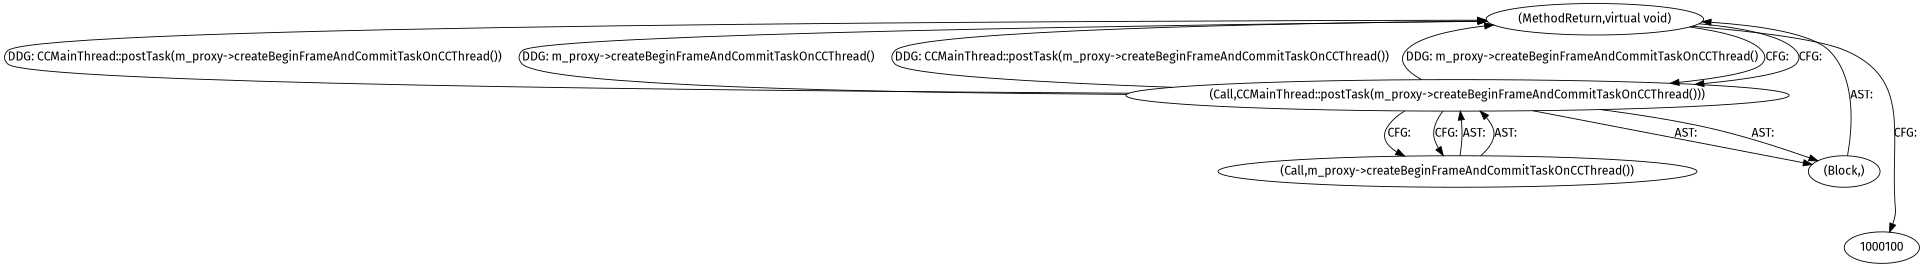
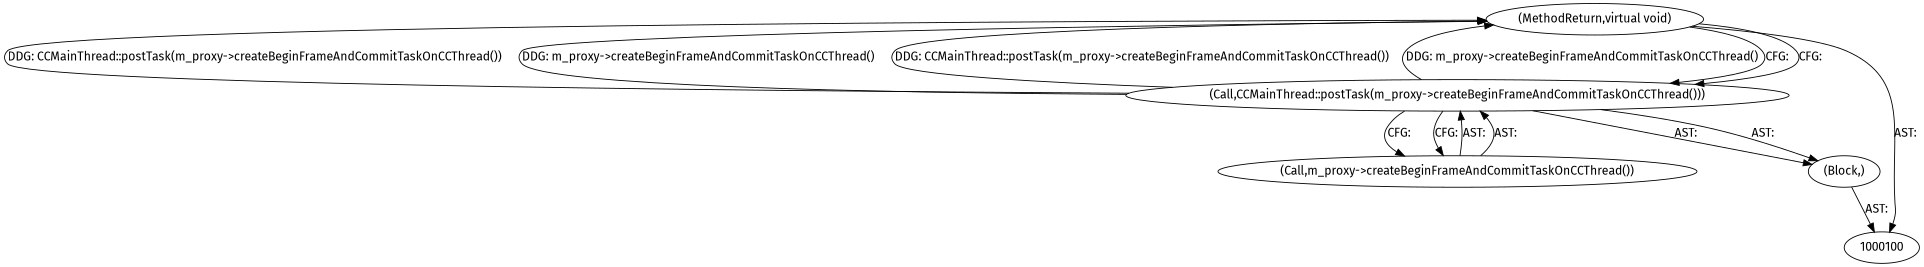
edge "(Block,)" -> "(MethodReturn,virtual void)": now "(Block,)" -> "1000100"
edge "(MethodReturn,virtual void)" -> "1000100": label "CFG: " -> "AST: "
